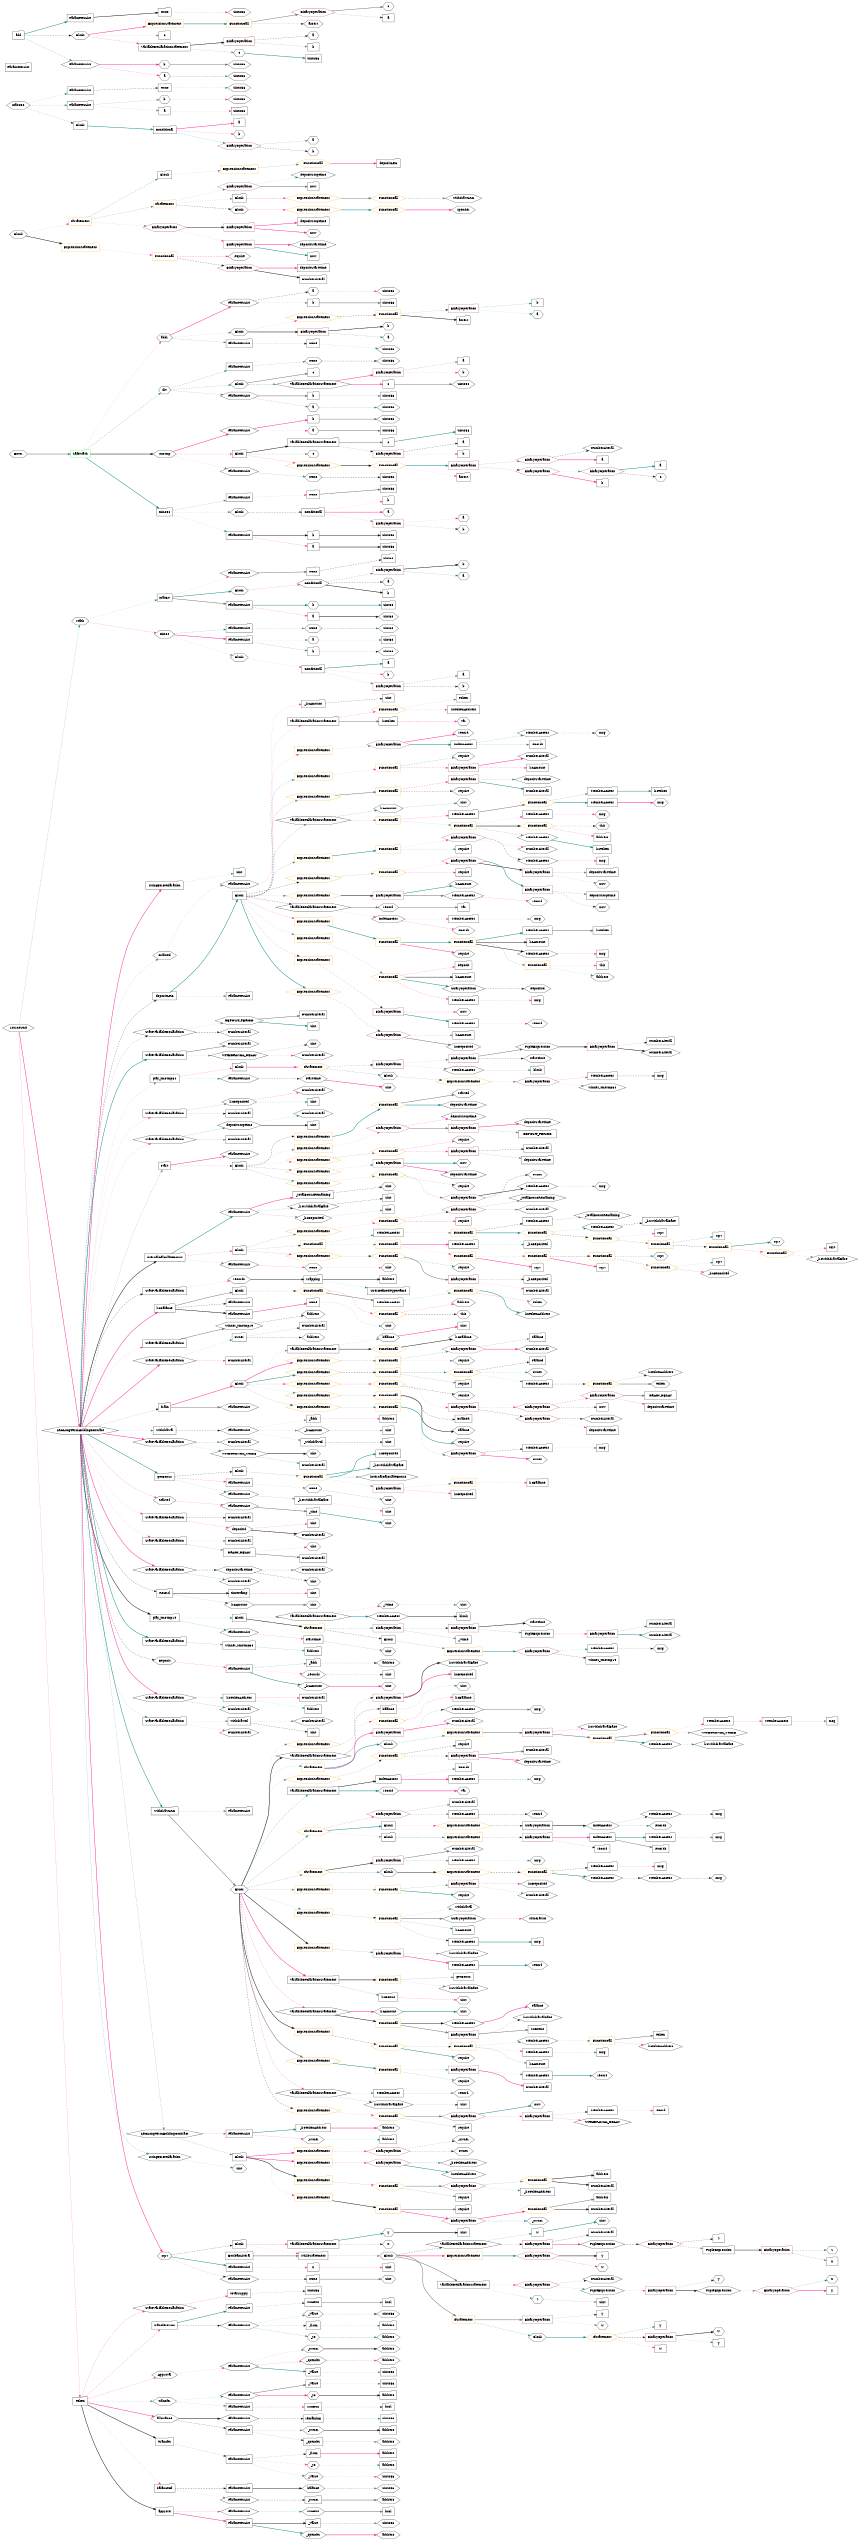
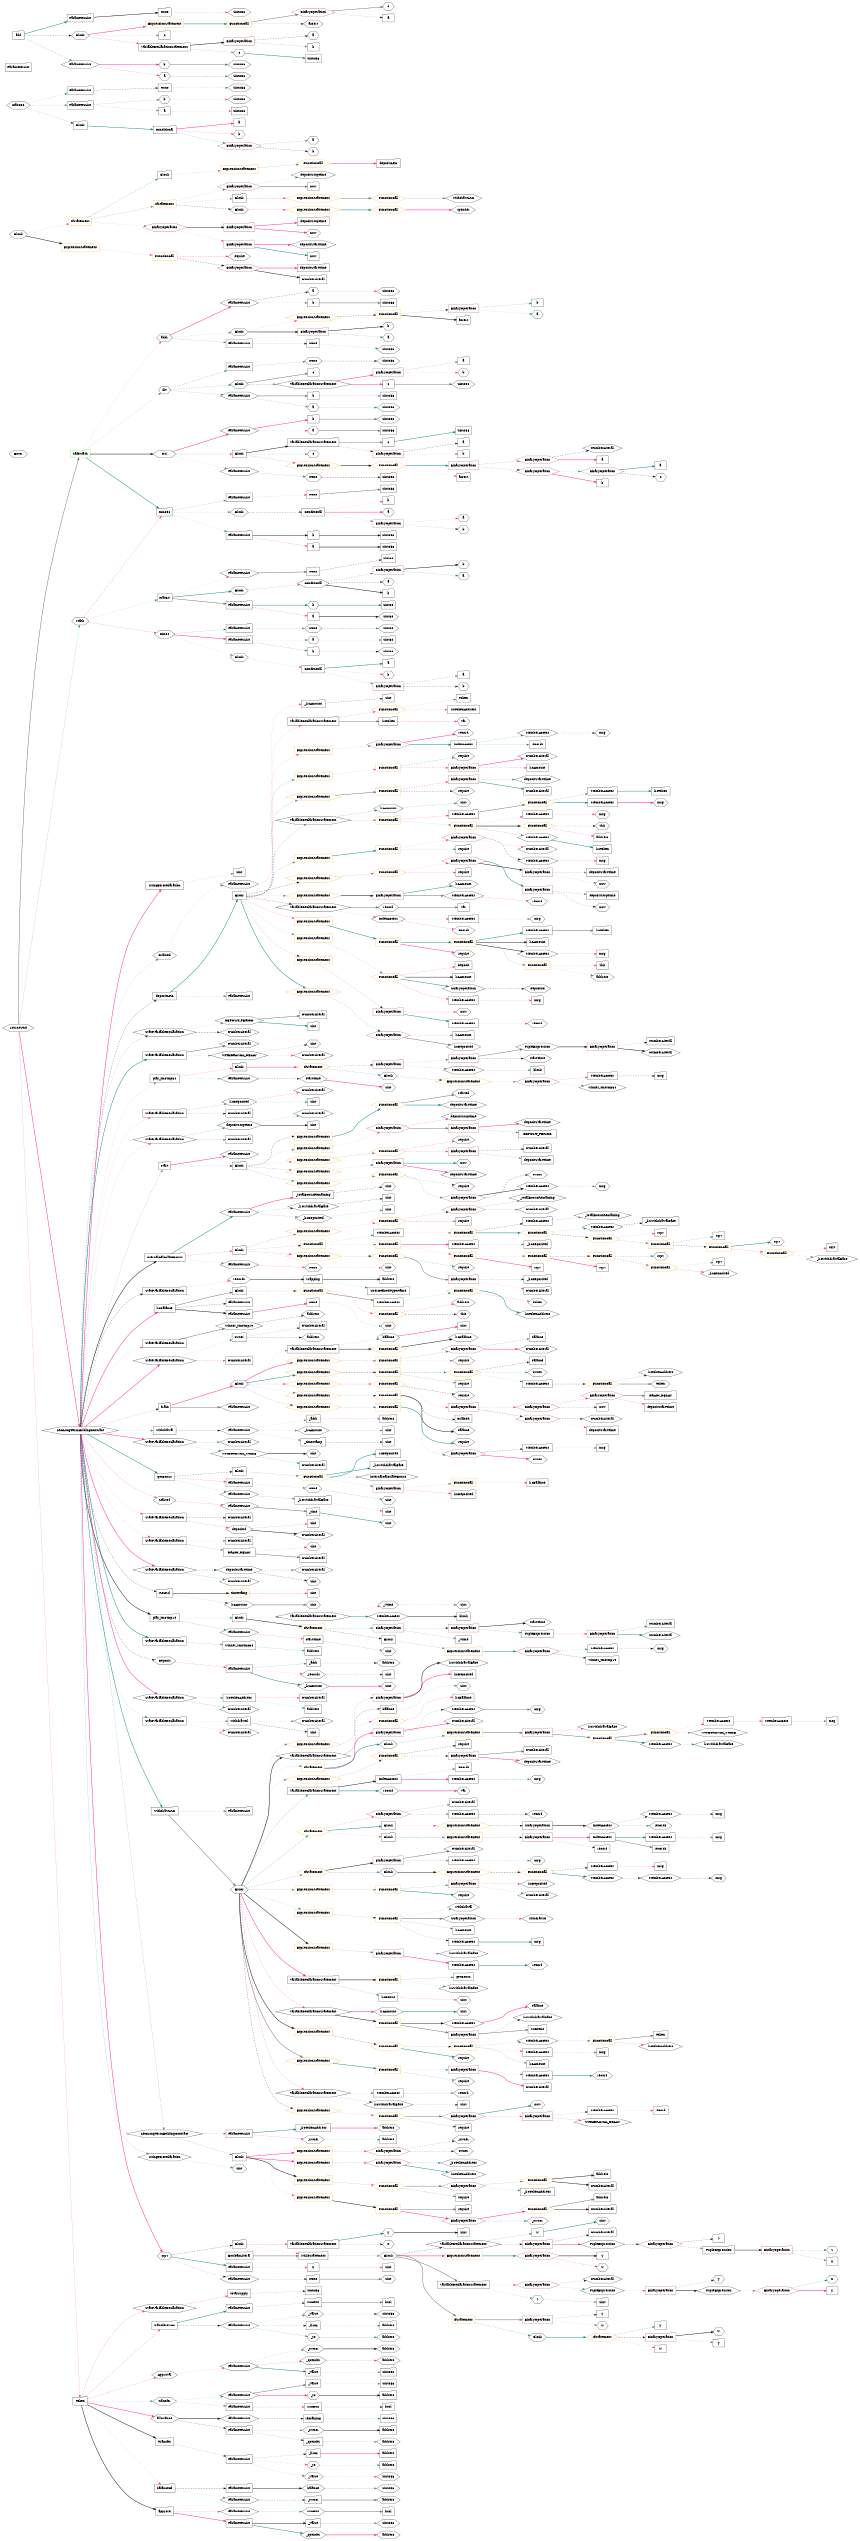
edge "SafeMath" -> "div": style dashed -> dotted
edge "Enter" -> "SafeMath": now "SourceUnit" -> "SafeMath"
node "tmstmp": label "tmstmp" -> "mul"
edge "Math" -> "min256": added
node "_withdrawId": label "_withdrawId" -> "_timestamp"
node "timestamp": color black -> orange
